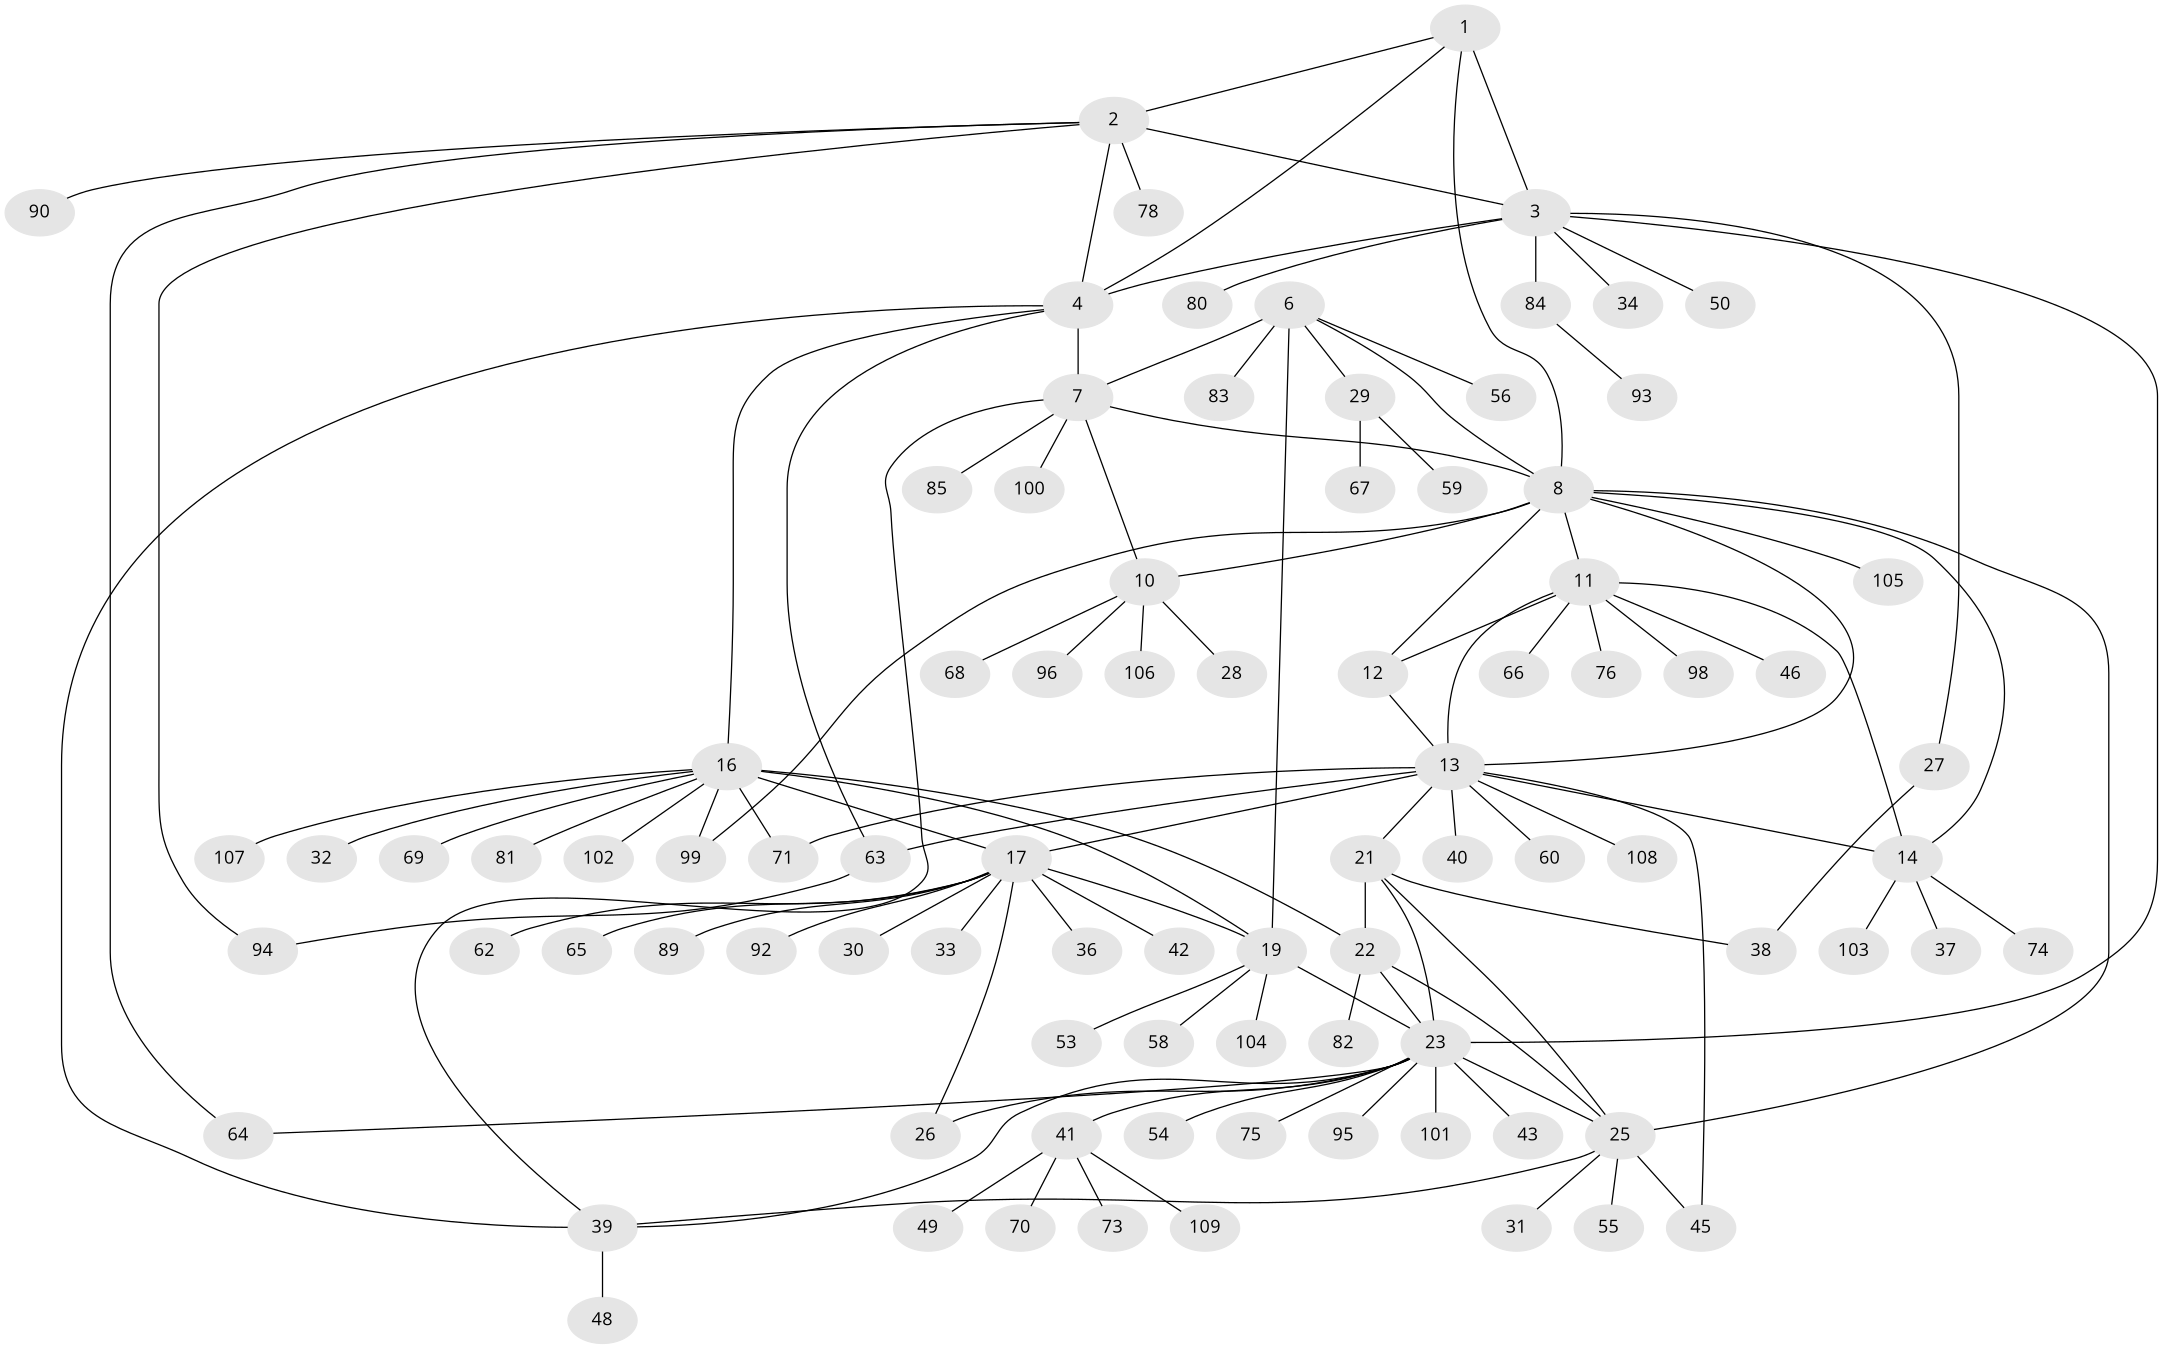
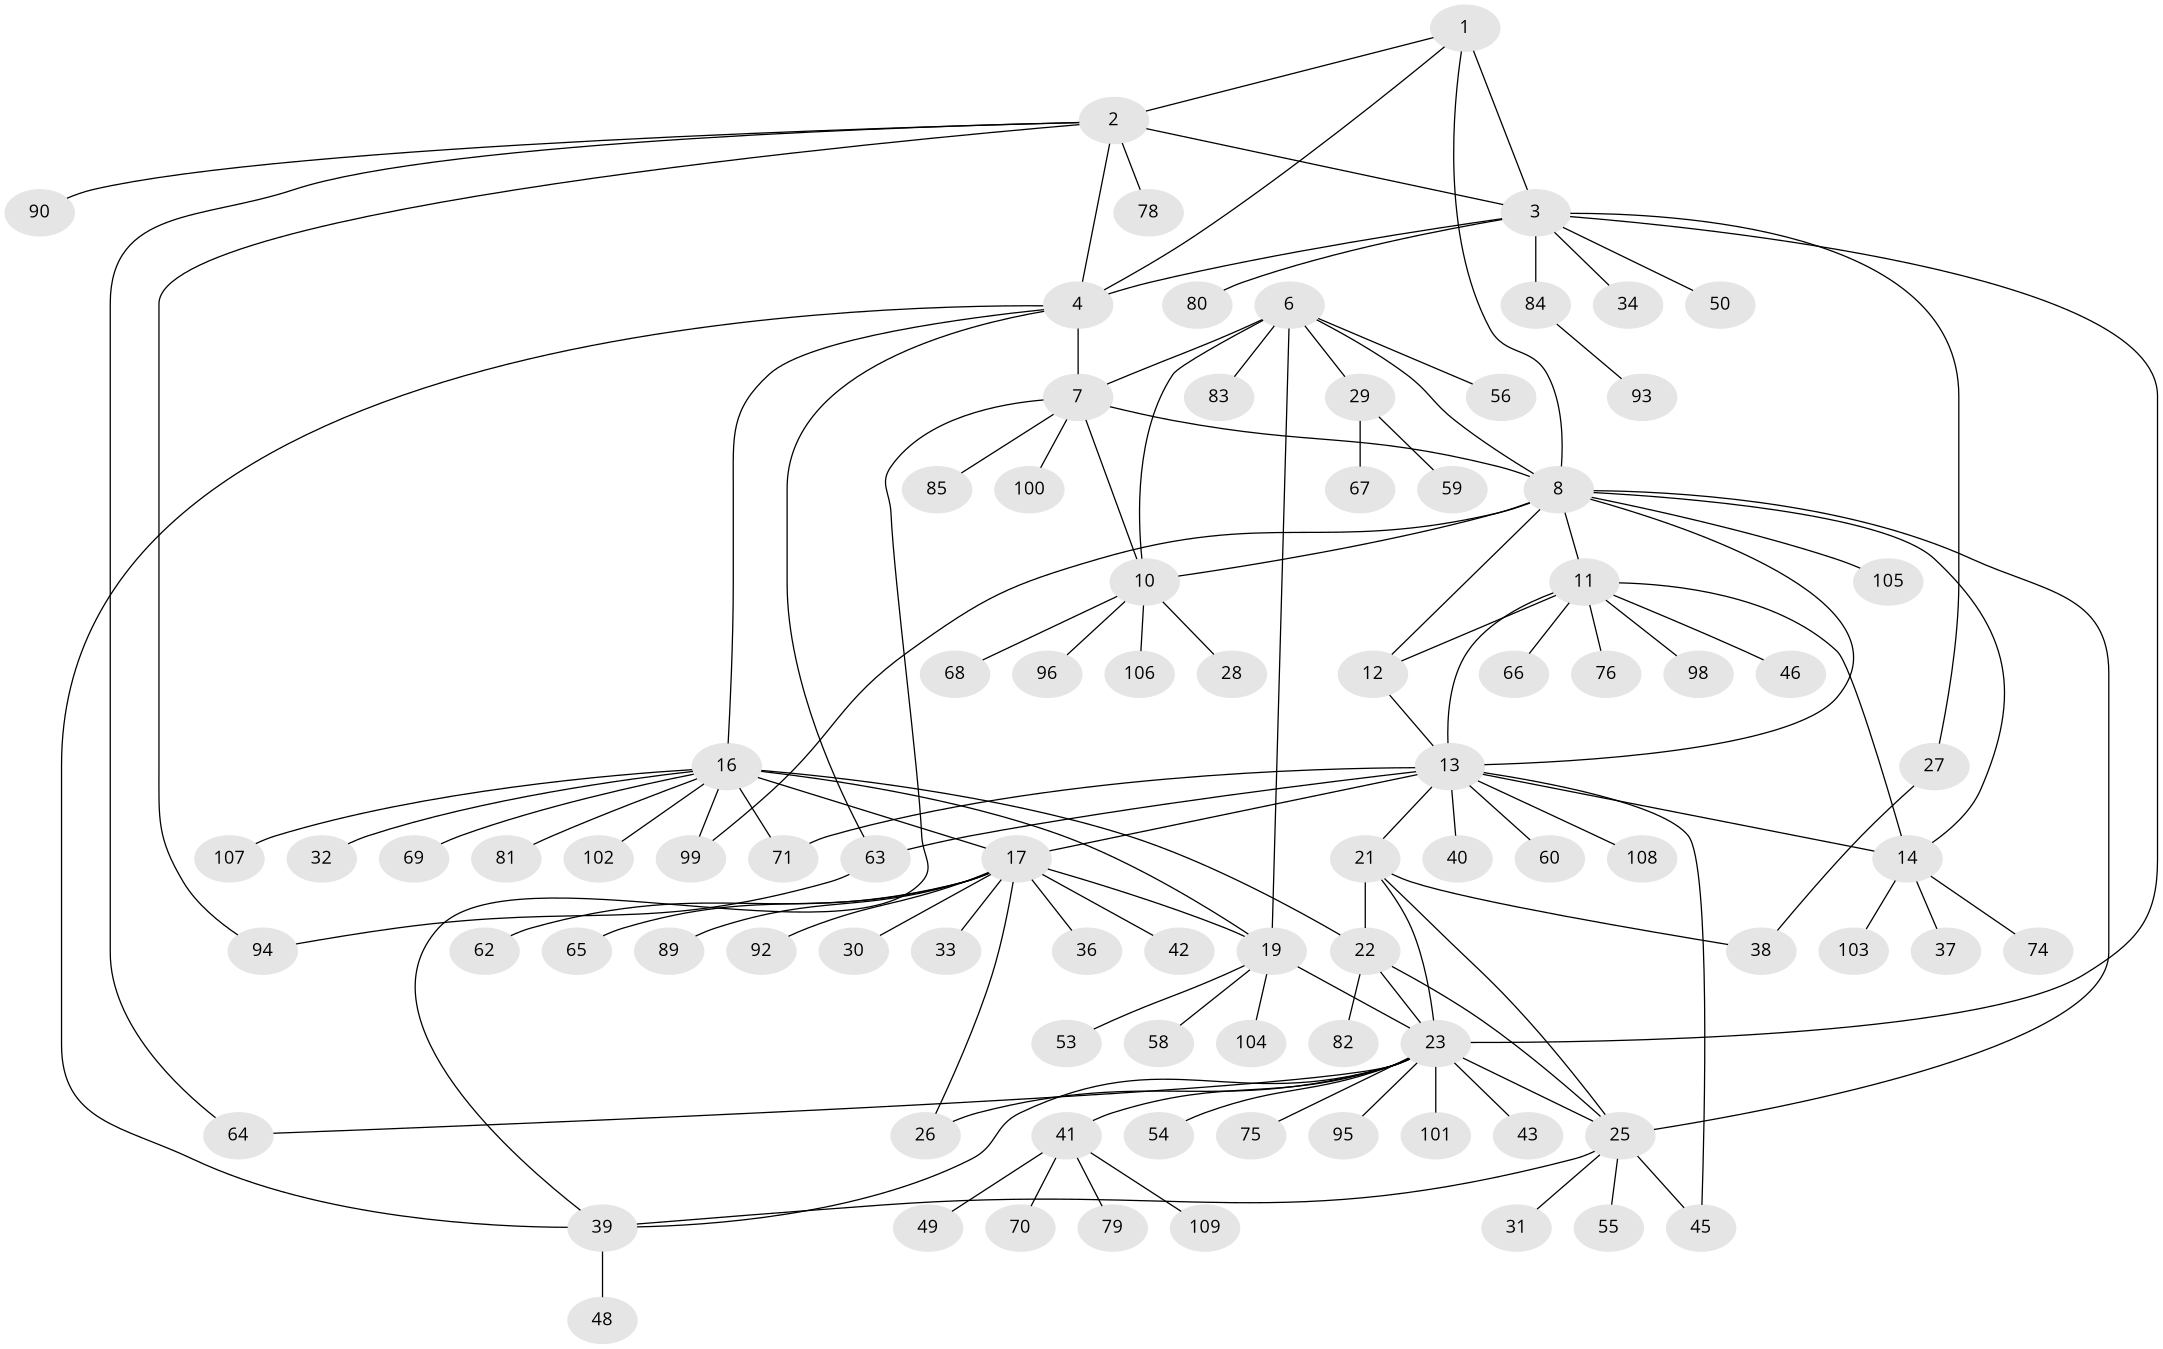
edge "6" -- "10": added
node "73": label "73" -> "79"
